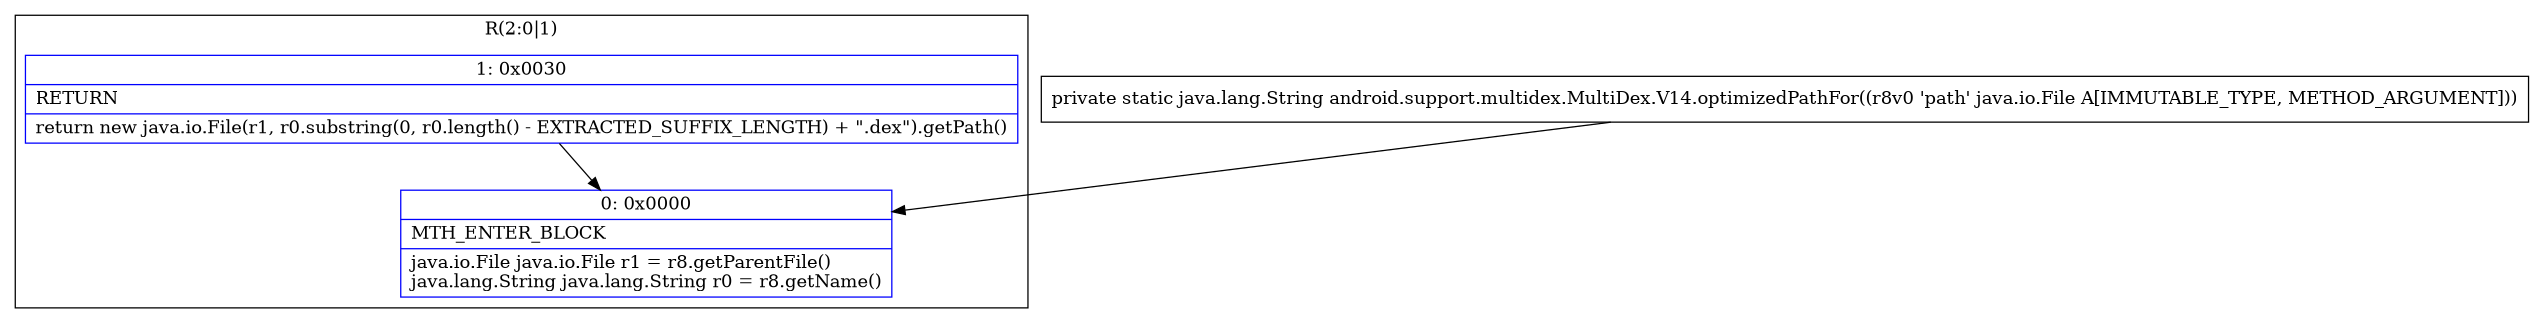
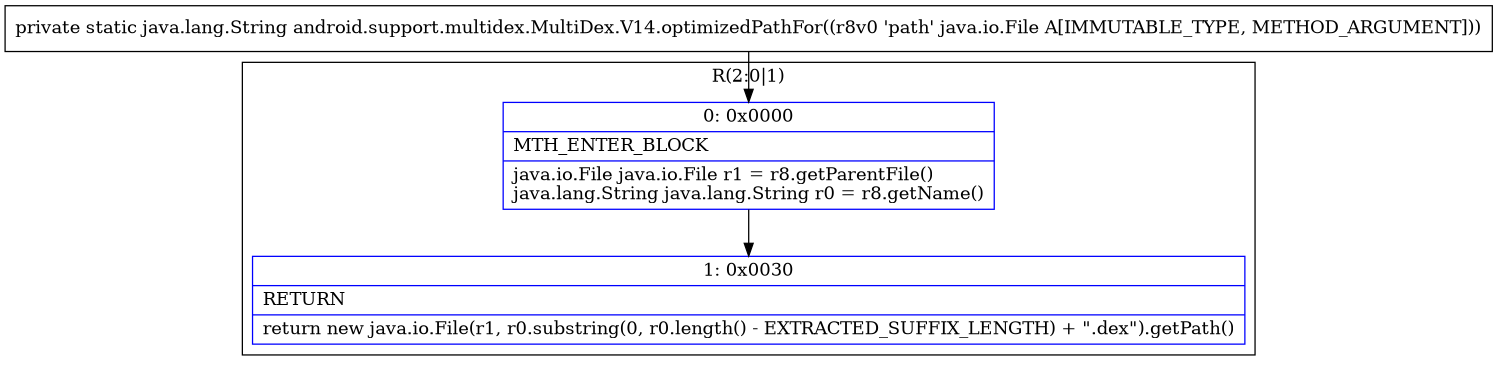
edge "1: 0x0030" -> "0: 0x0000": reversed
